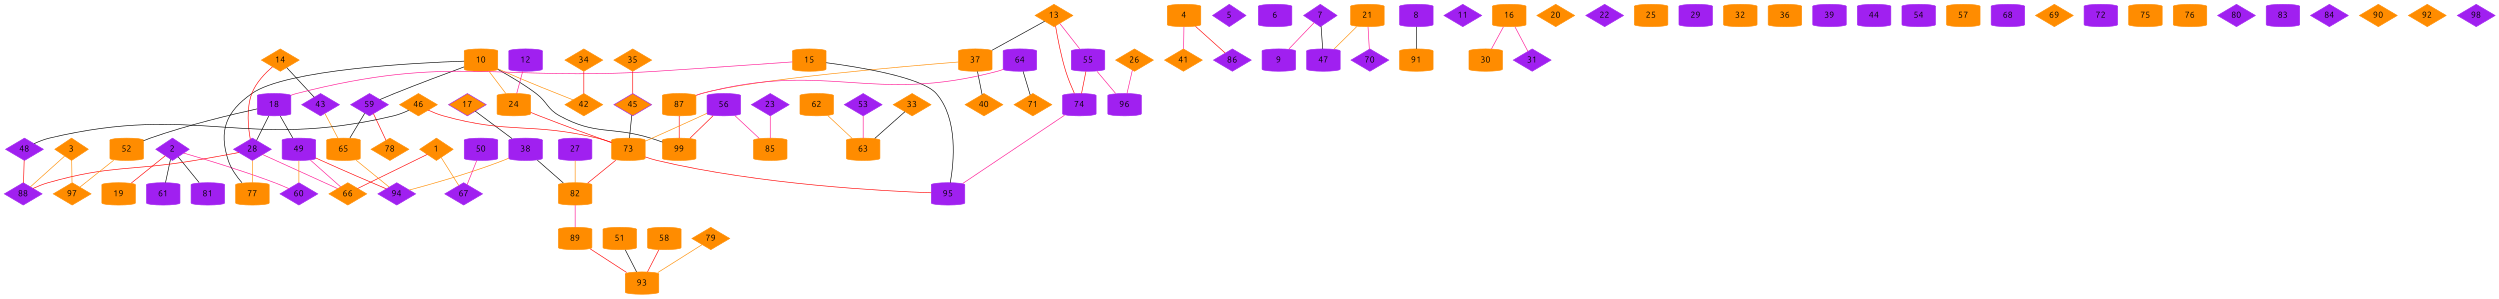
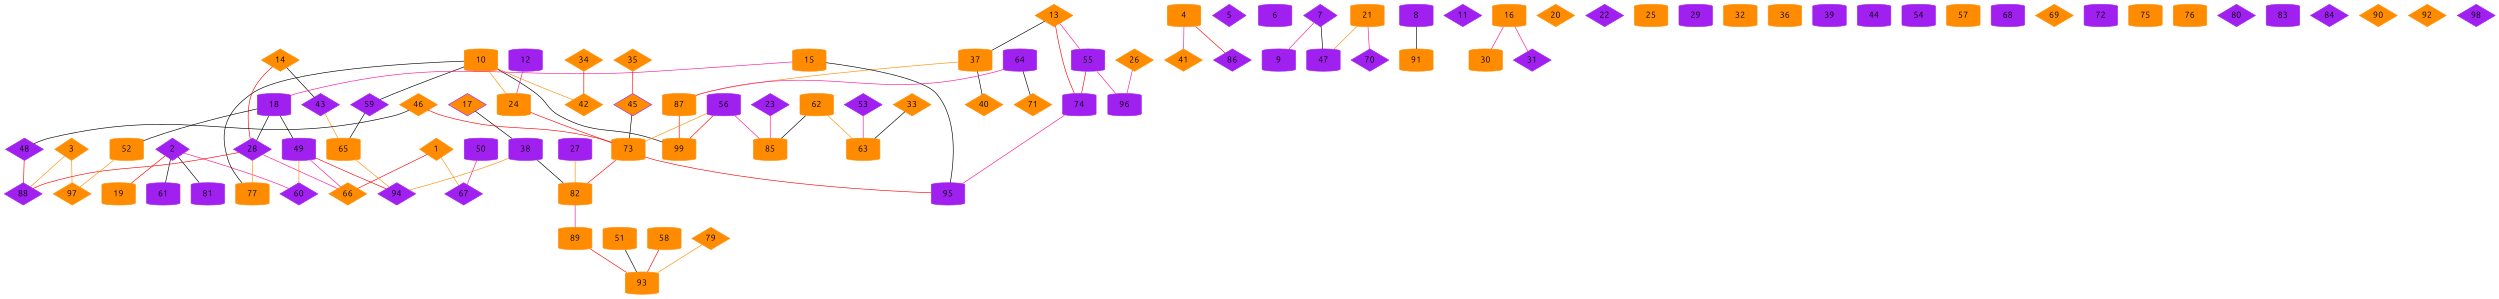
edge "62" -- "85": added
node "78": removed
